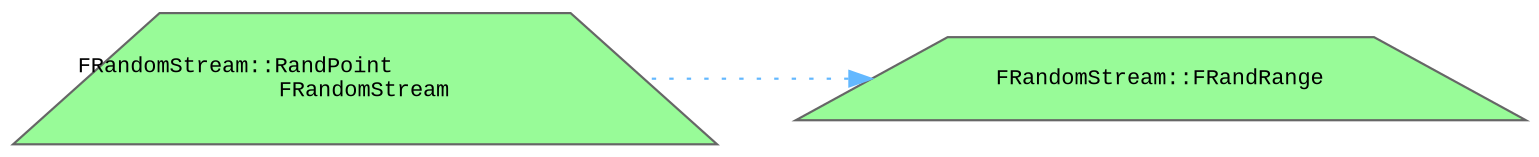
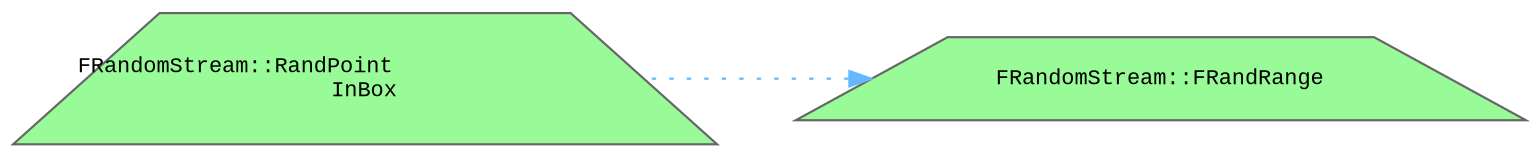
node "FRandomStream::RandPoint FRandomStream": label "FRandomStream::RandPoint FRandomStream" -> "FRandomStream::RandPoint InBox"
